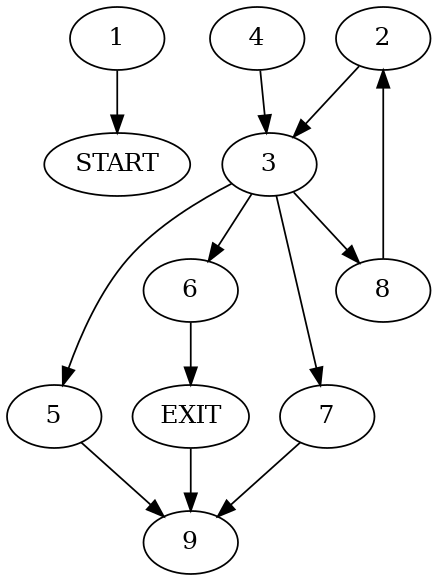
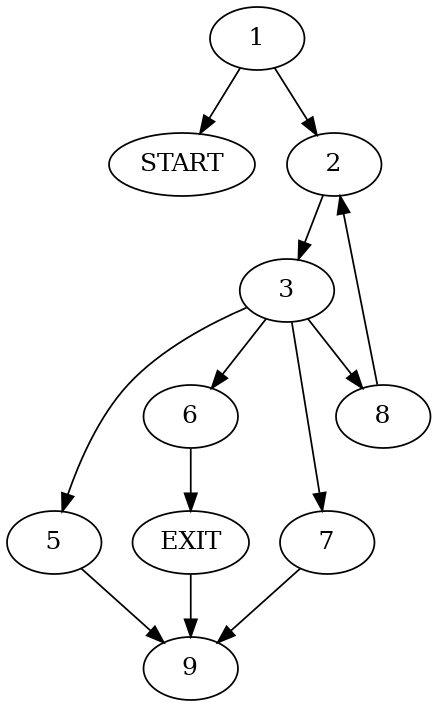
node "4": removed
edge "1" -> "2": added
